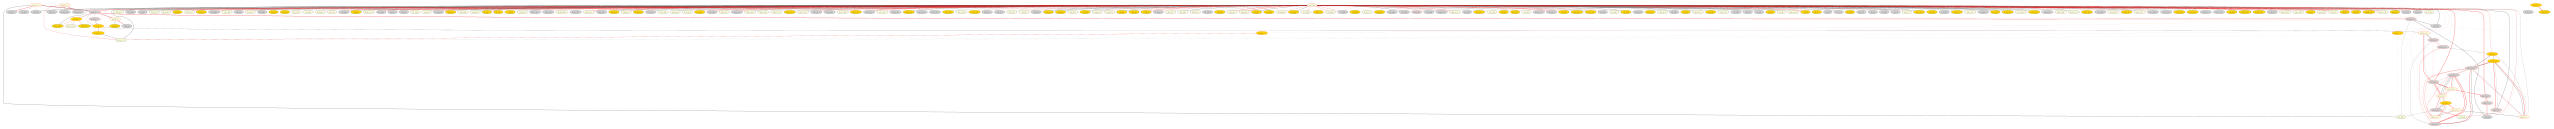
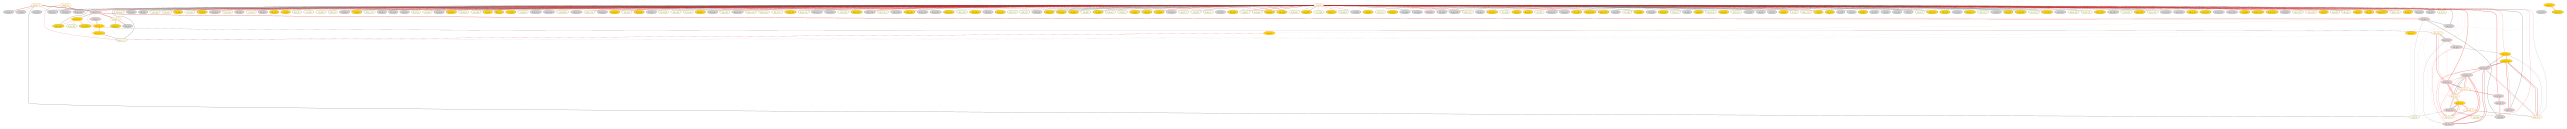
node "(214) C706": fillcolor lightgrey -> gold
node "(209) C705": added
